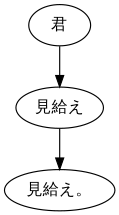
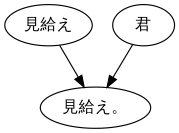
edge "君" -> "見給え": now "君" -> "見給え。"
